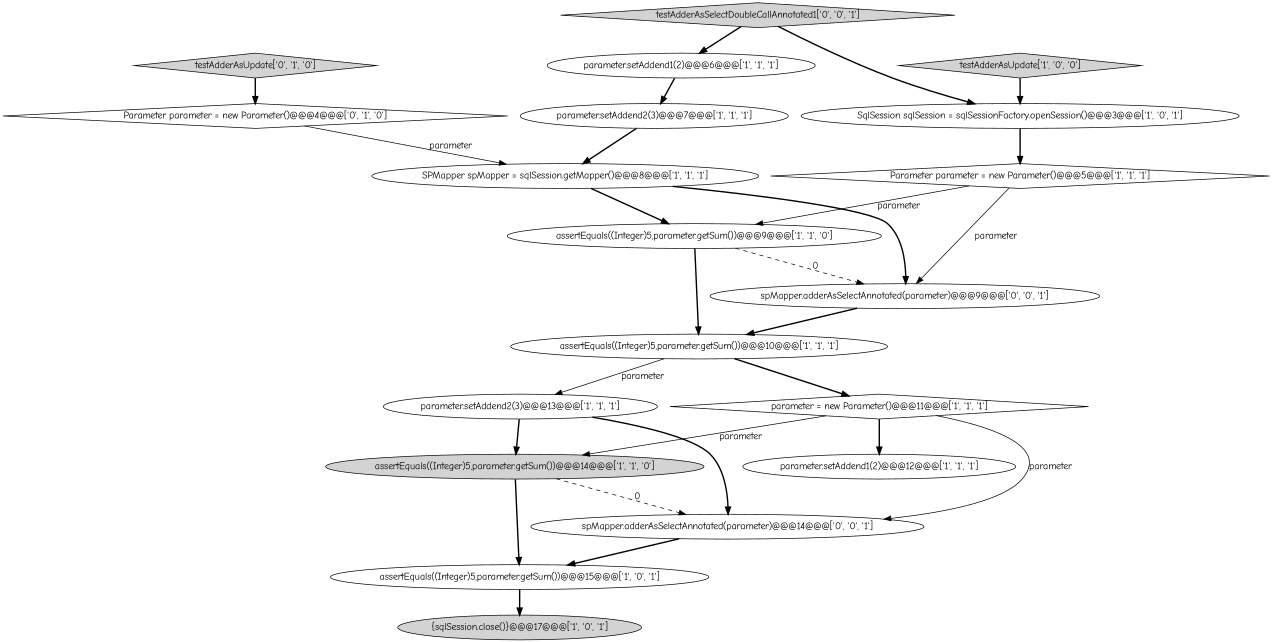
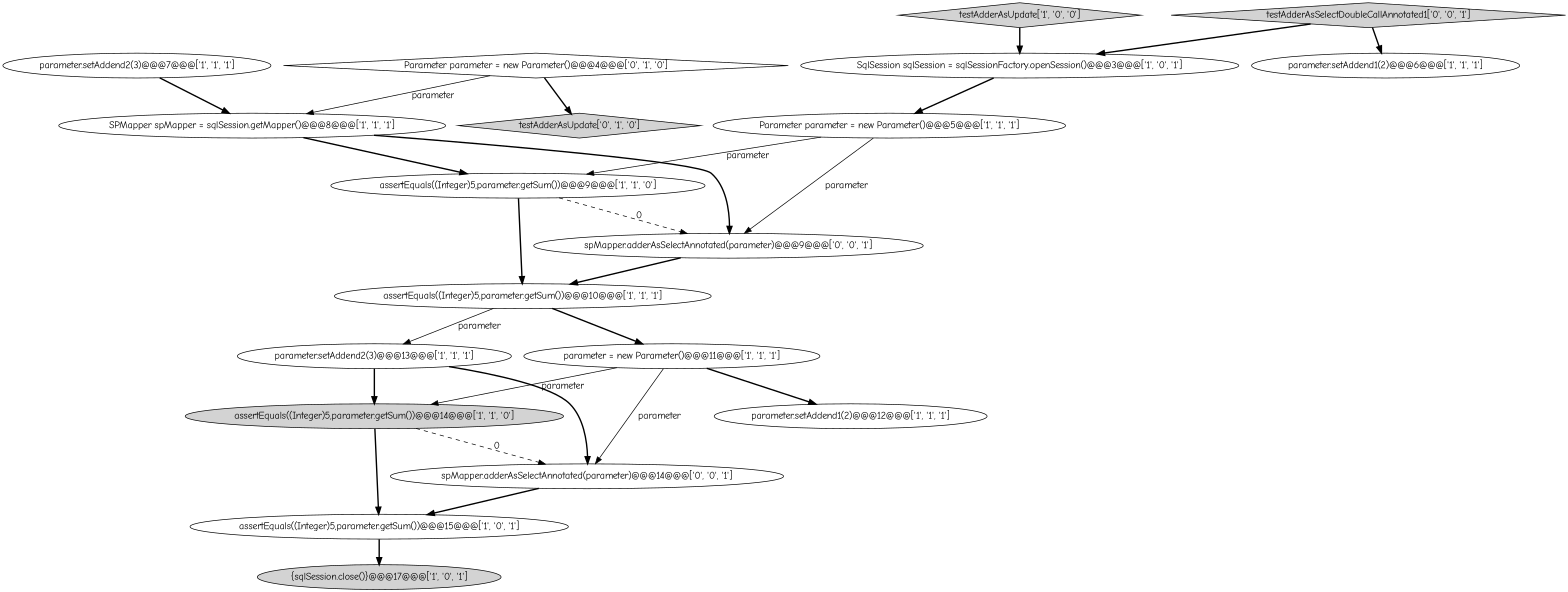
edge "testAdderAsUpdate['0', '1', '0']" -> "Parameter parameter = new Parameter()@@@4@@@['0', '1', '0']": reversed
edge "parameter.setAddend1(2)@@@6@@@['1', '1', '1']" -> "parameter.setAddend2(3)@@@7@@@['1', '1', '1']": removed
node "Parameter parameter = new Parameter()@@@5@@@['1', '1', '1']": shape diamond -> ellipse
node "parameter = new Parameter()@@@11@@@['1', '1', '1']": shape diamond -> ellipse
